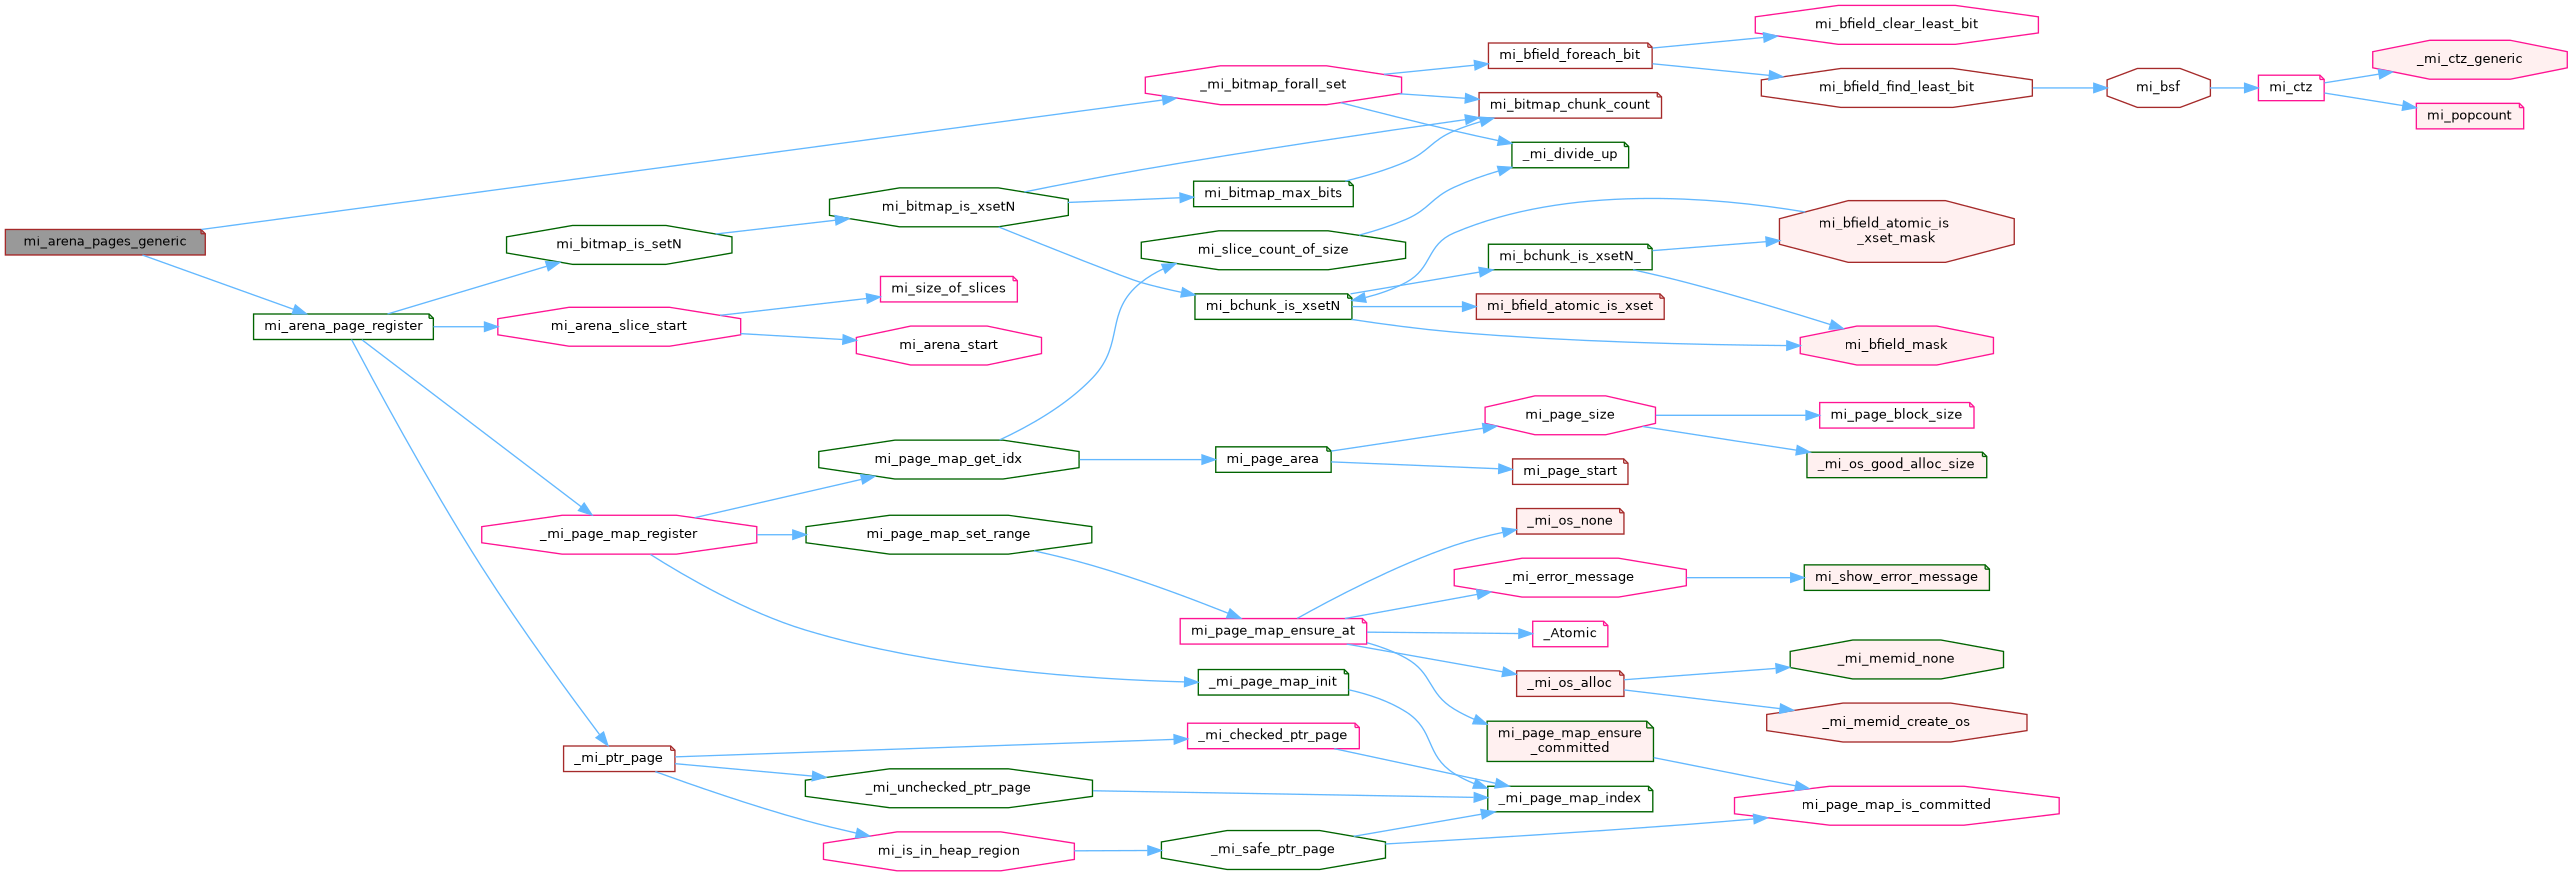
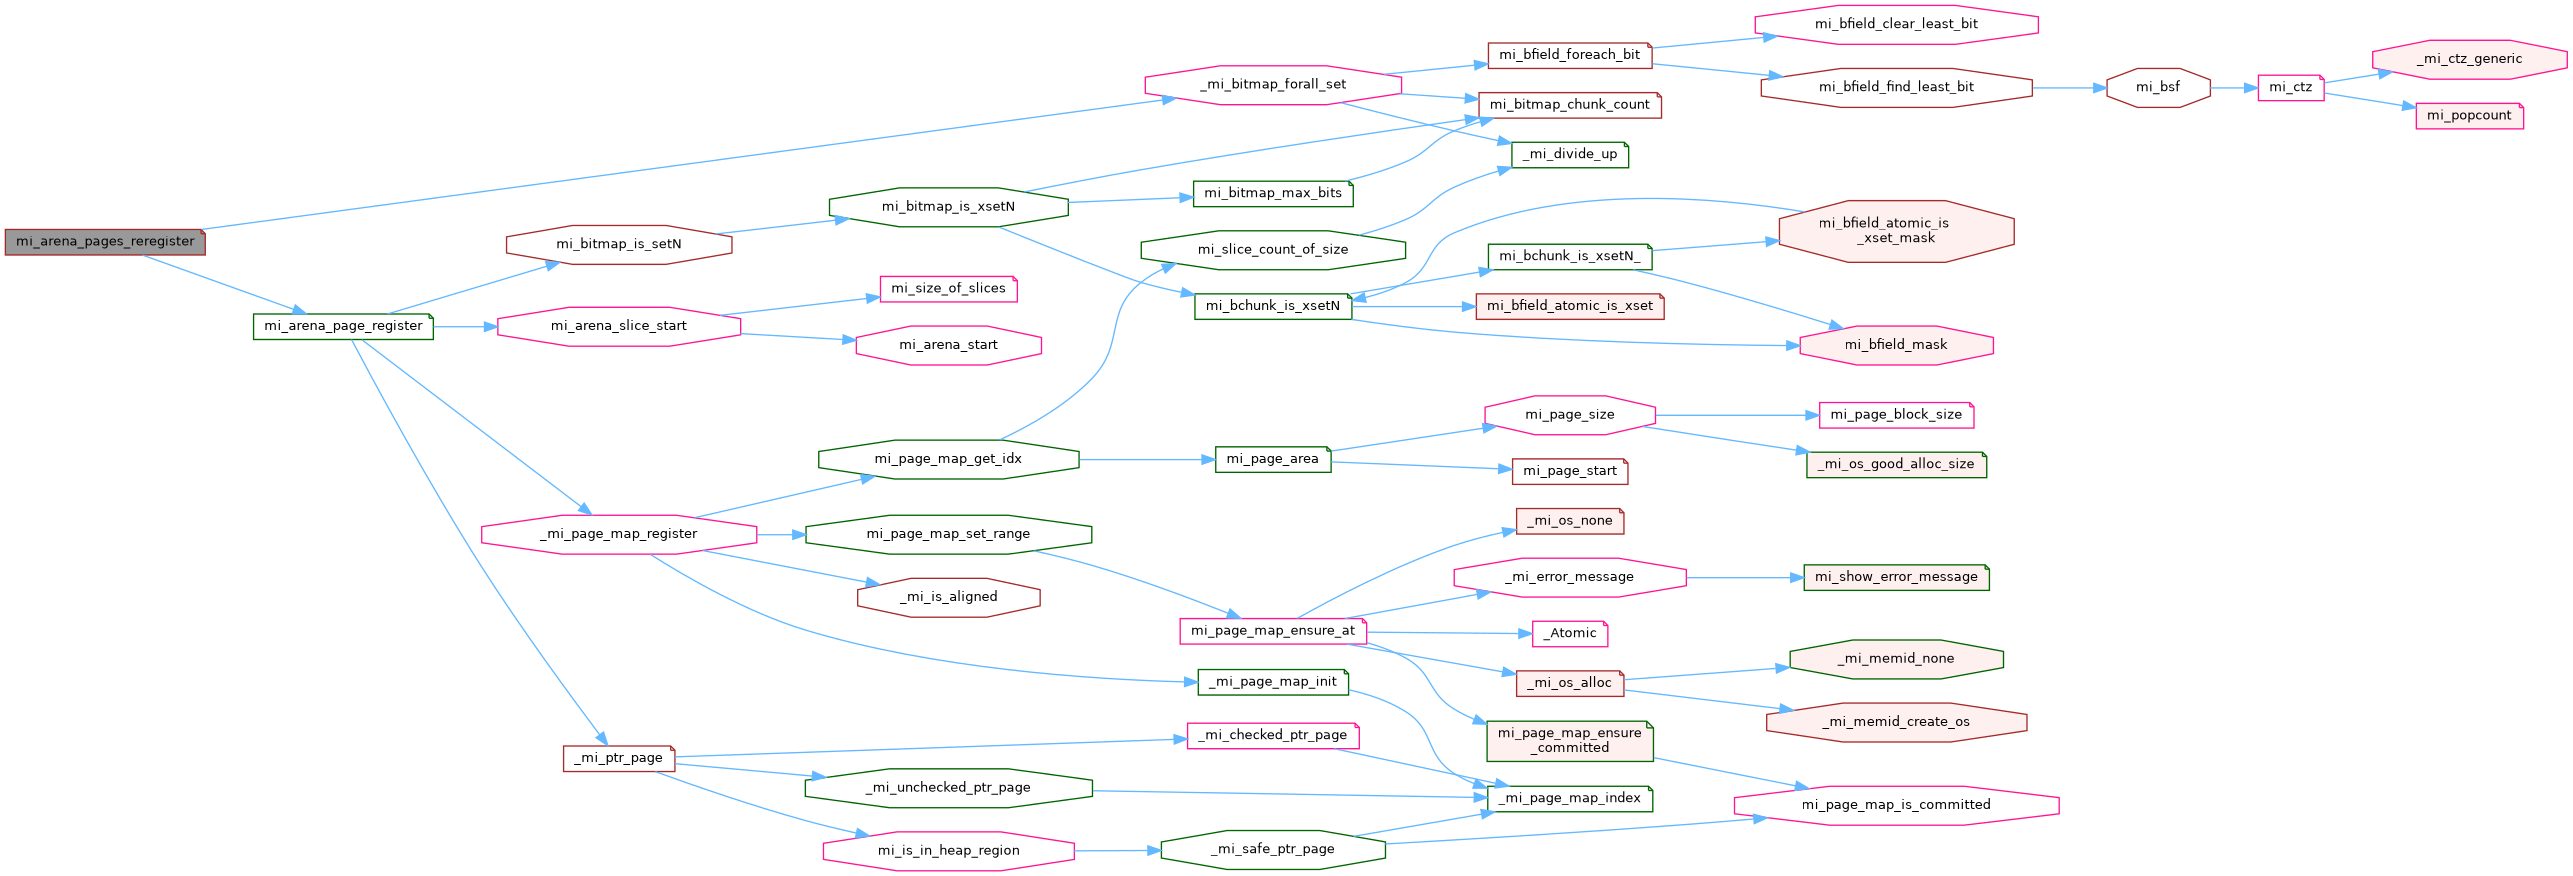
node "mi_arena_pages_generic": label "mi_arena_pages_generic" -> "mi_arena_pages_reregister"
node "mi_bitmap_is_setN": color darkgreen -> brown
node "_mi_is_aligned": added
